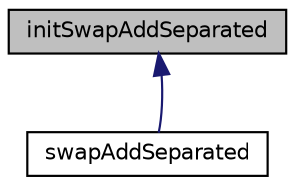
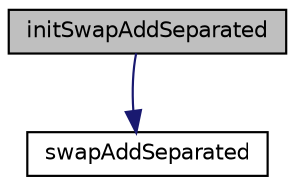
edge "swapAddSeparated" -> "initSwapAddSeparated": reversed
